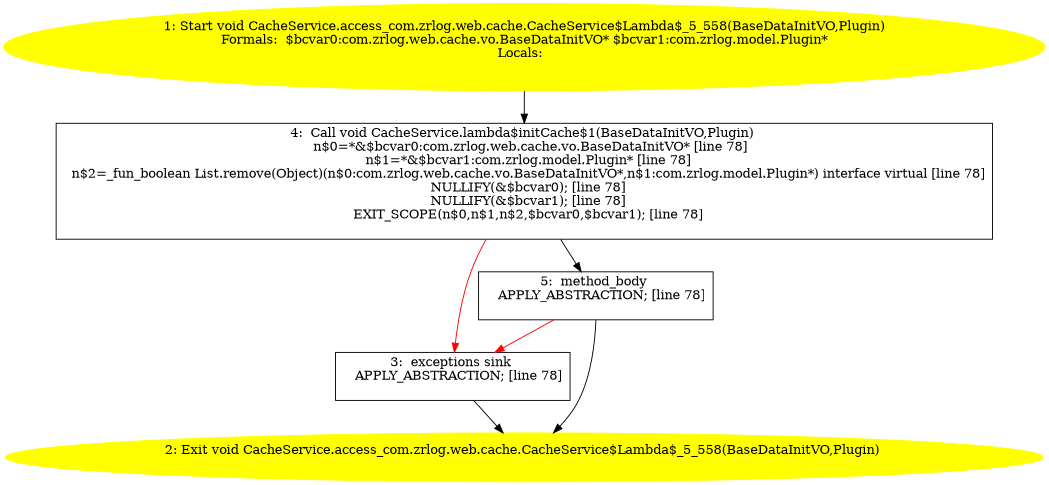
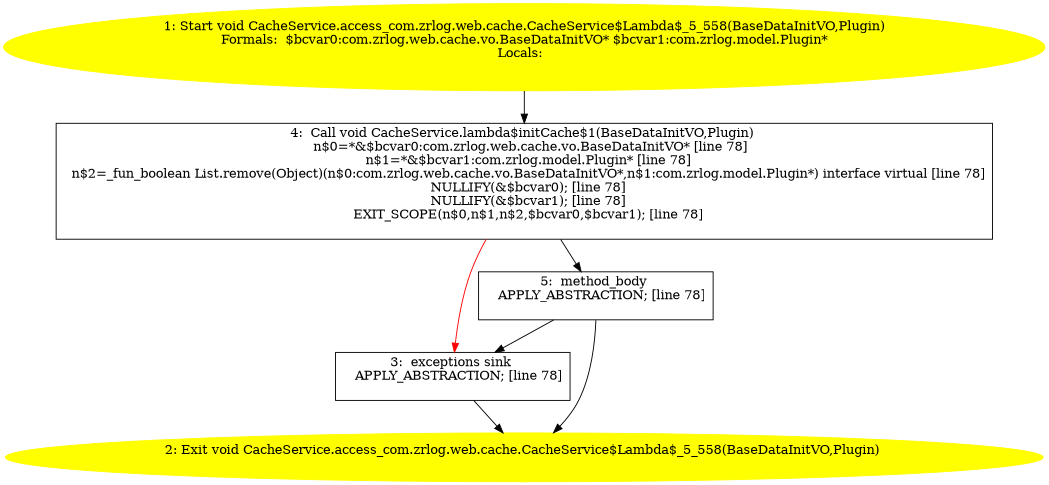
edge "5:  method_body APPLY_ABSTRACTION; [line 78]" -> "3:  exceptions sink APPLY_ABSTRACTION; [line 78]": color red -> black
